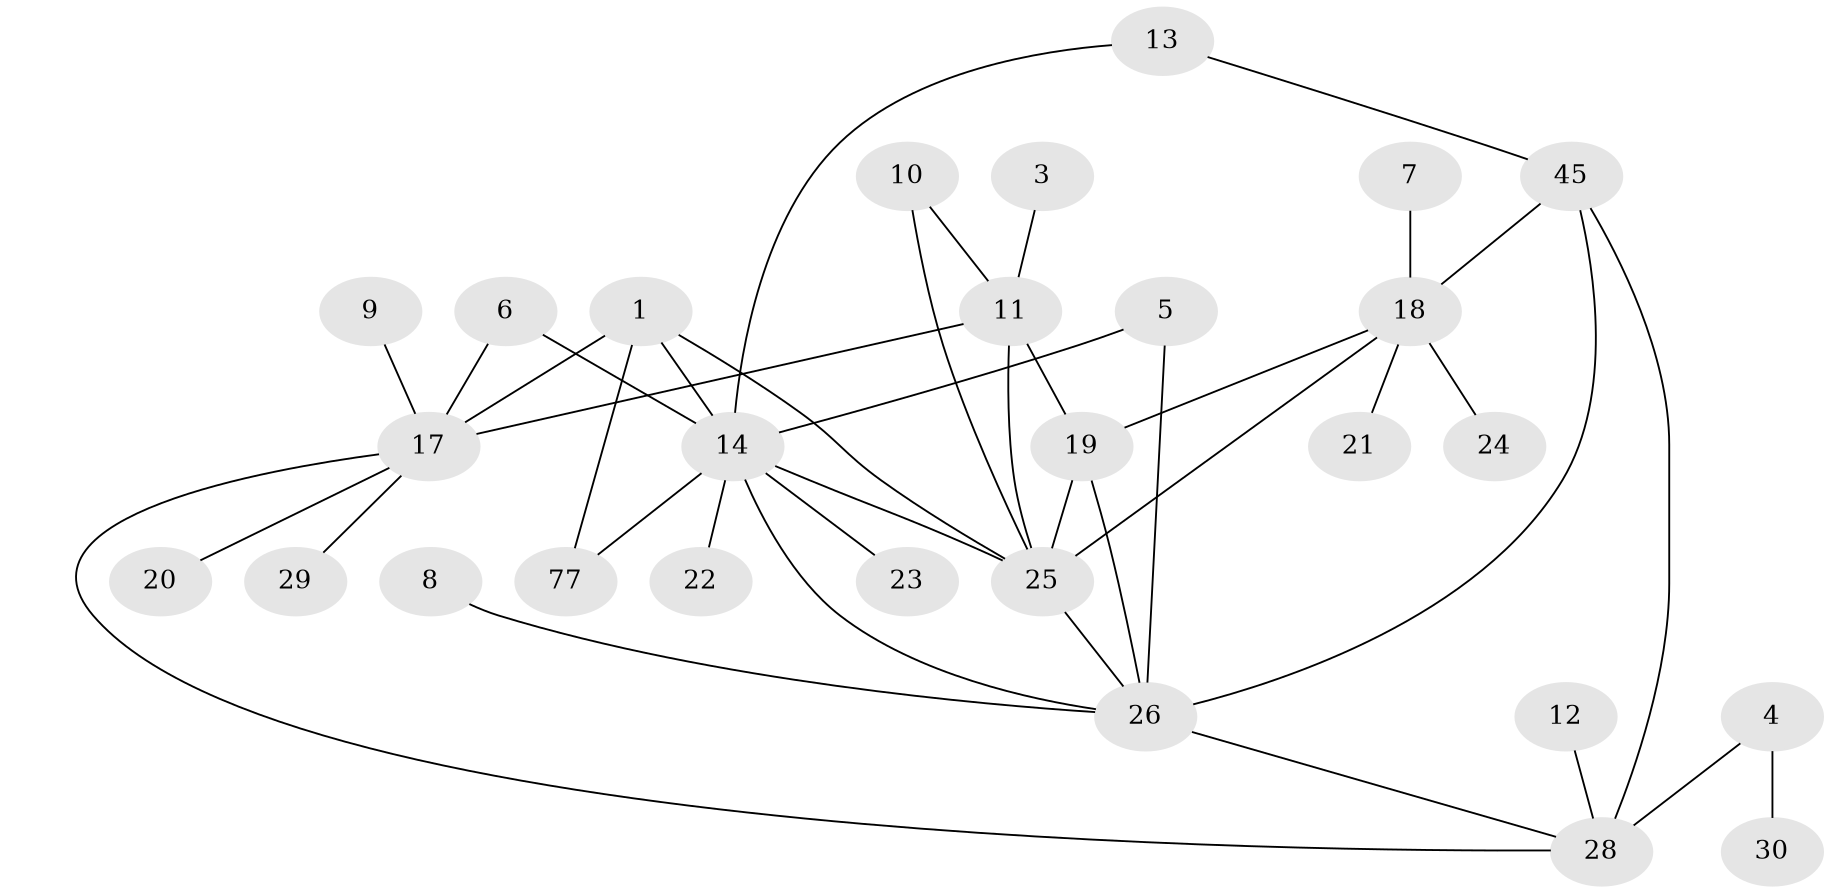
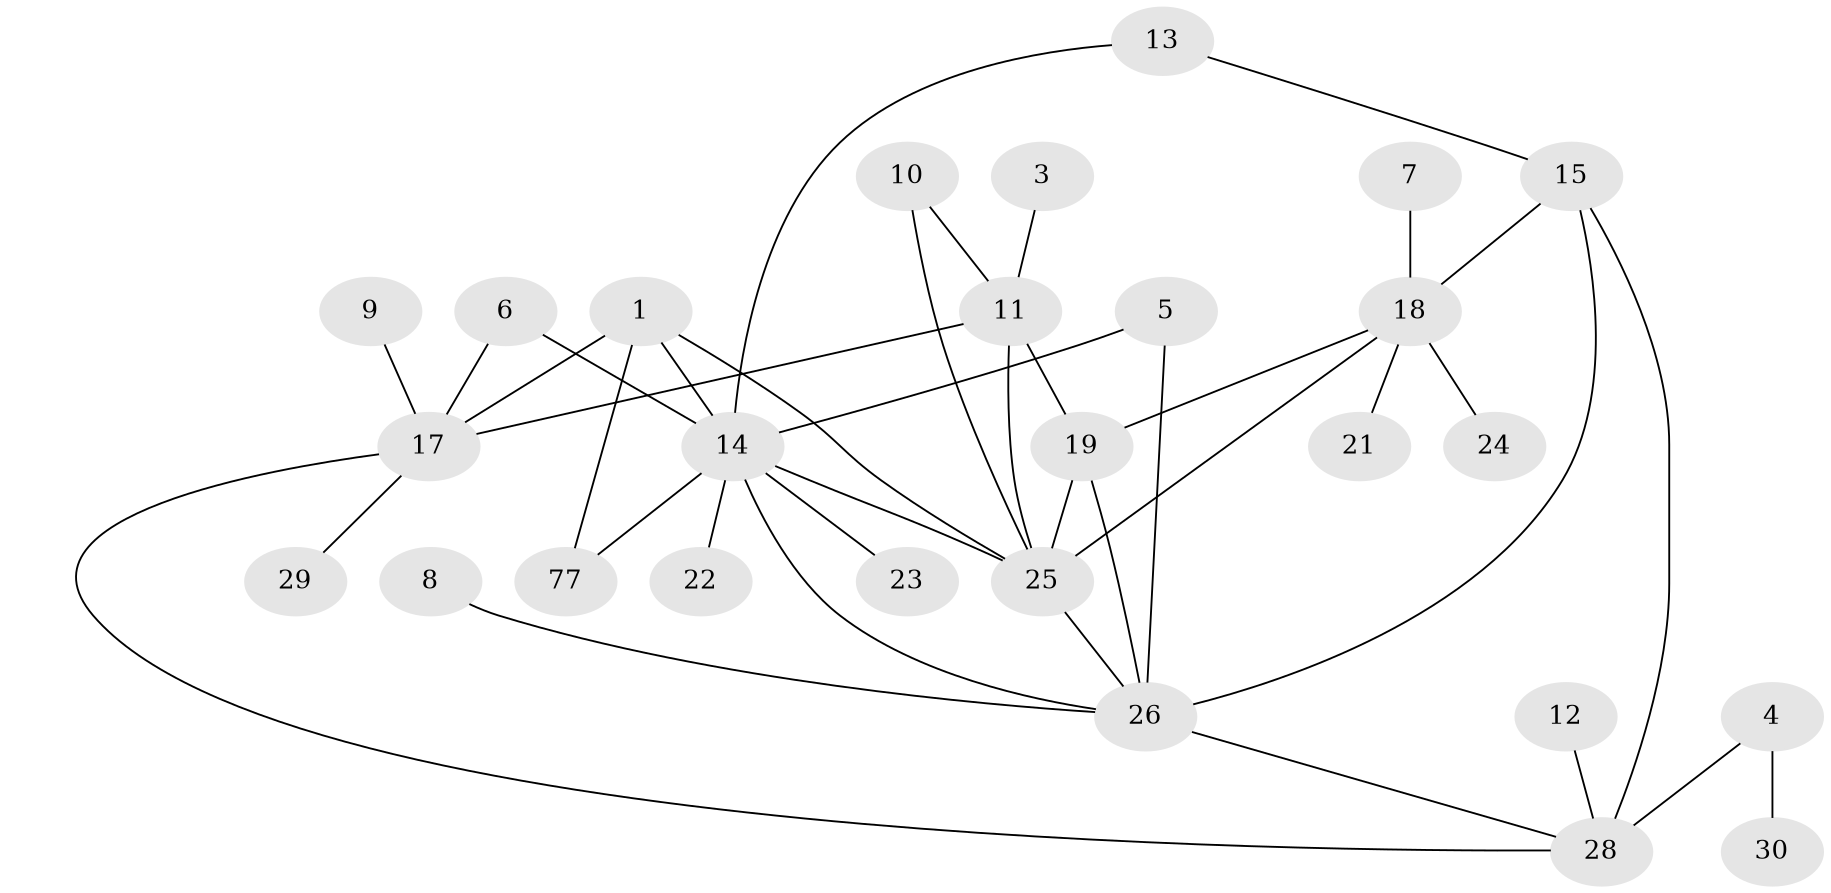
node "45": label "45" -> "15"
node "20": removed
